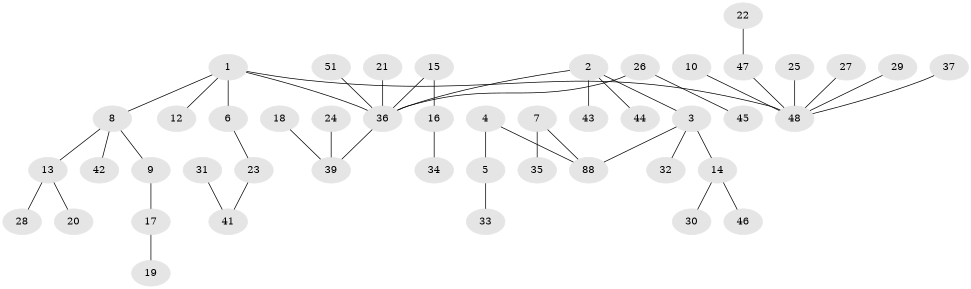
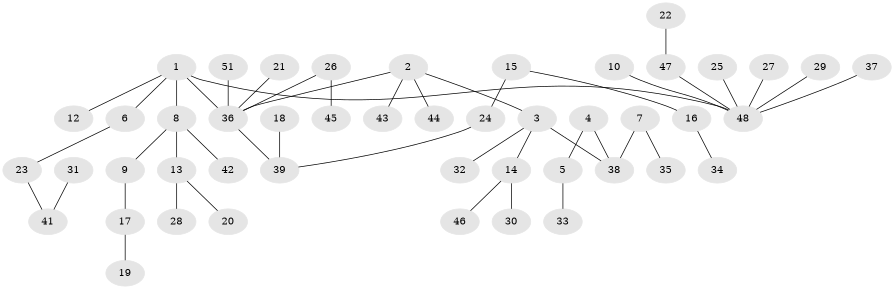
edge "15" -- "36": now "15" -- "24"
node "88": label "88" -> "38"
